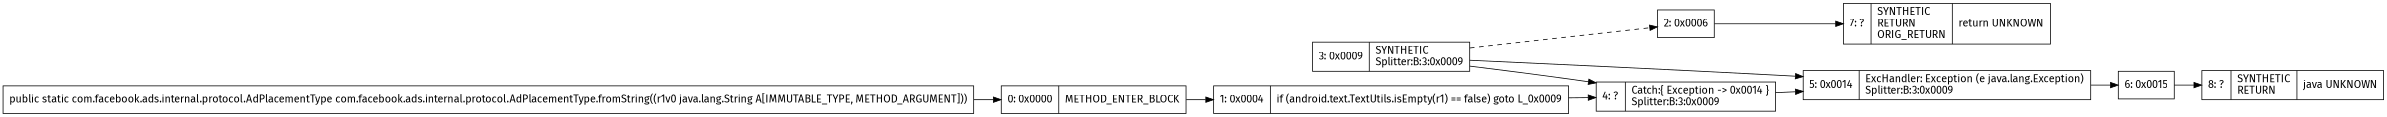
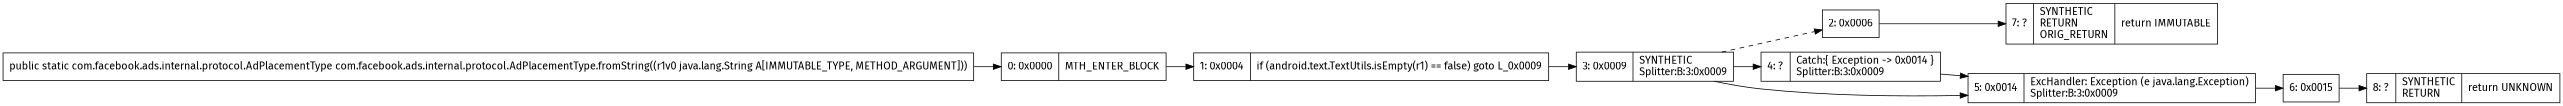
node "7: ?": text "return UNKNOWN" -> "return IMMUTABLE"
node "8: ?": text "java UNKNOWN" -> "return UNKNOWN"
edge "1: 0x0004" -> "4: ?": now "1: 0x0004" -> "3: 0x0009"
node "0: 0x0000": text "METHOD_ENTER_BLOCK" -> "MTH_ENTER_BLOCK"
